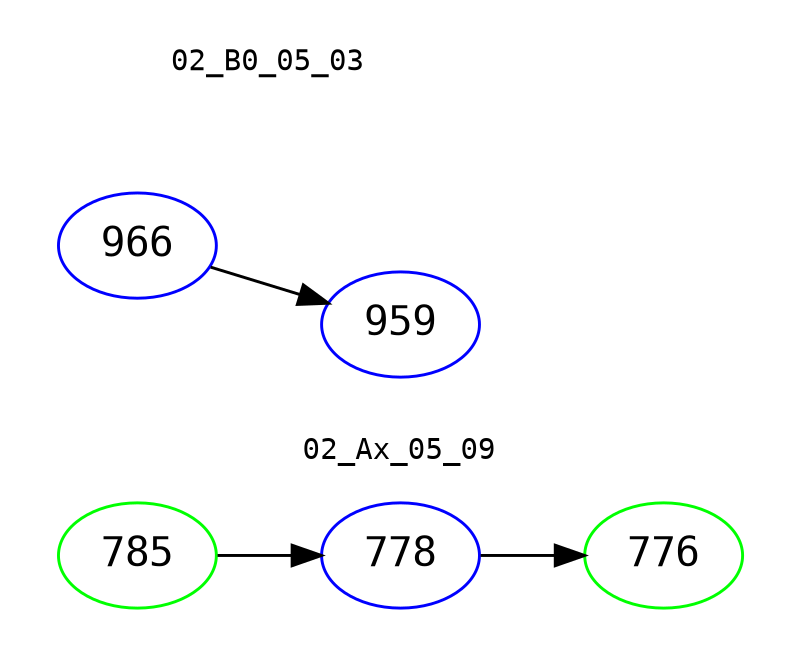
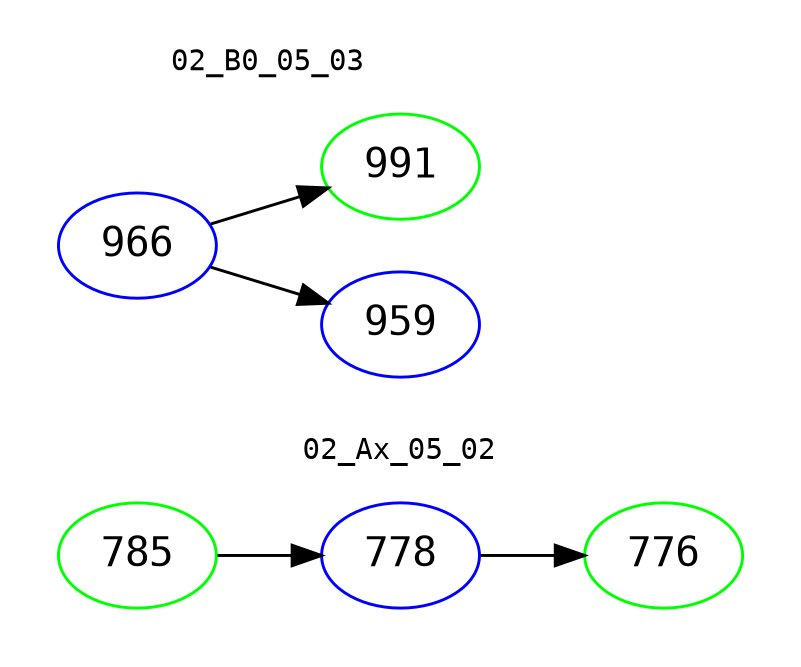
node "991": added
cluster "02_Ax_05_09": label "02_Ax_05_09" -> "02_Ax_05_02"
